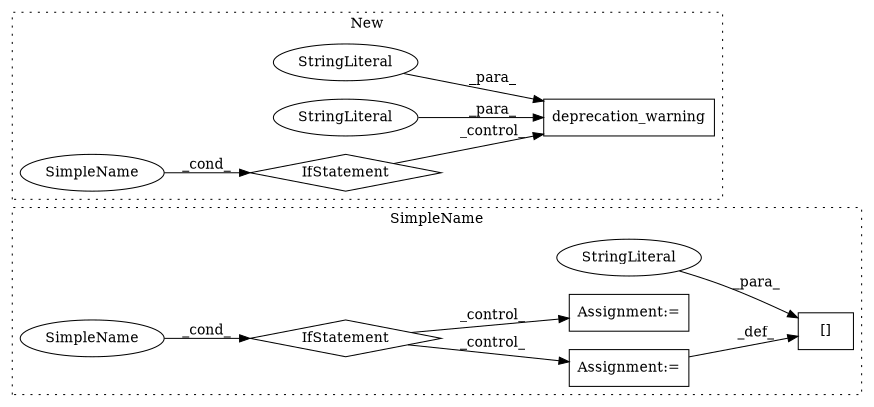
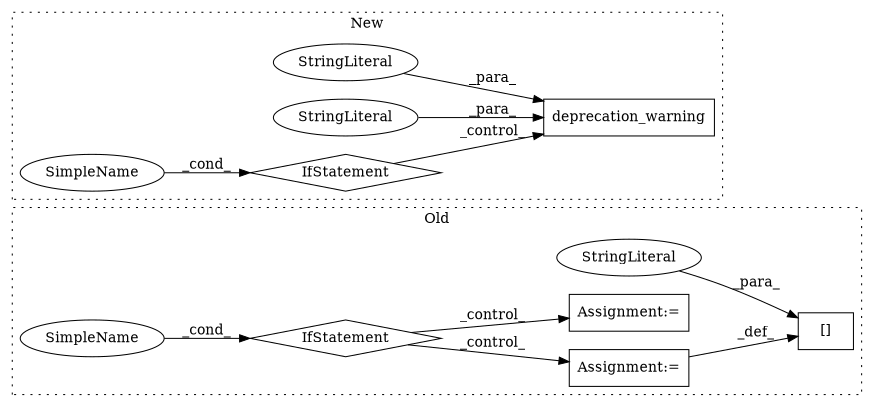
cluster "SimpleName": label "SimpleName" -> "Old"
